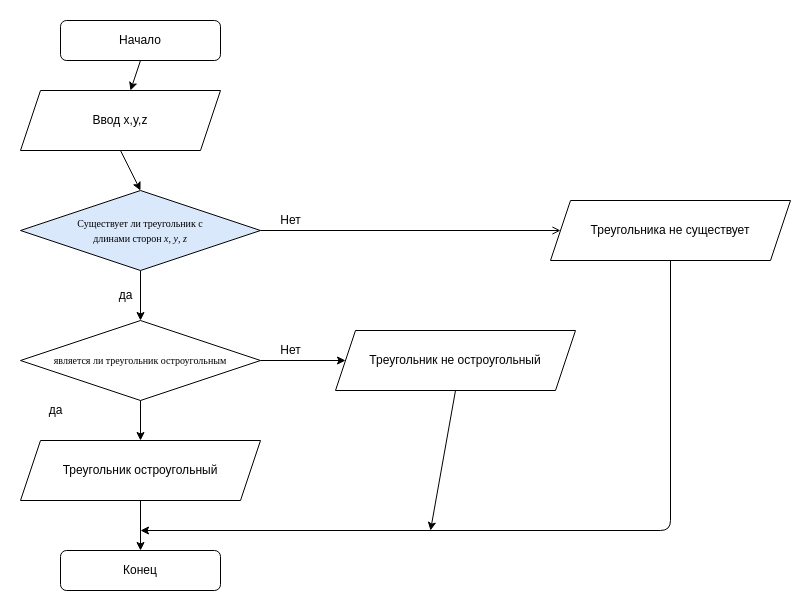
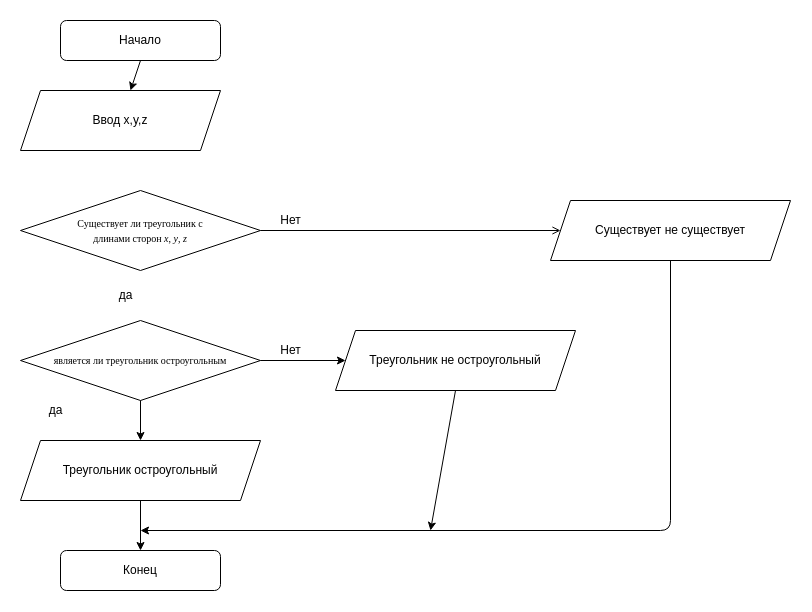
edge "Ввод x,y,z" -> "Существует ли треугольник с длинами сторон x, y, z": removed
node "Существует ли треугольник с длинами сторон x, y, z": fillcolor #dae8fc -> #ffffff
node "Треугольника не существует": label "Треугольника не существует" -> "Существует не существует"
edge "Существует ли треугольник с длинами сторон x, y, z" -> "является ли треугольник остроугольным": removed
